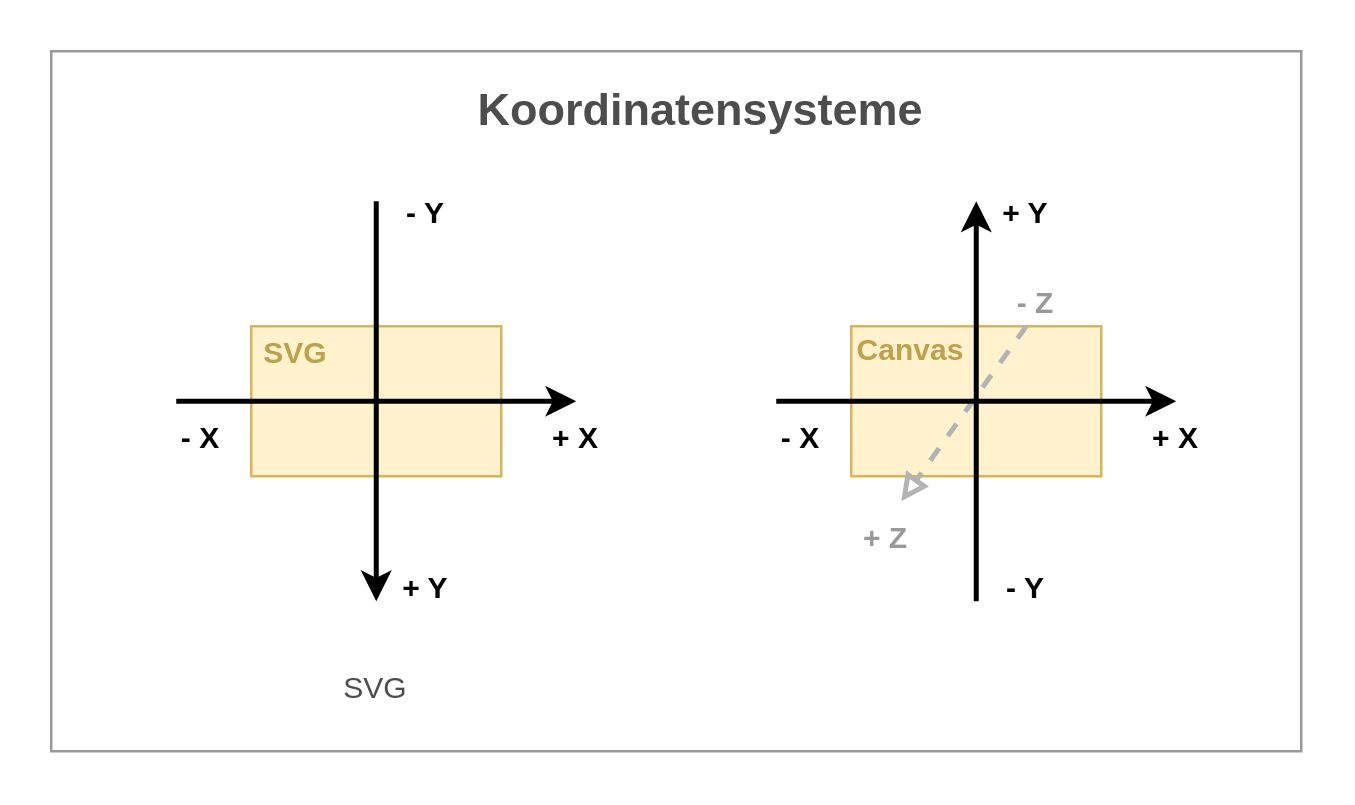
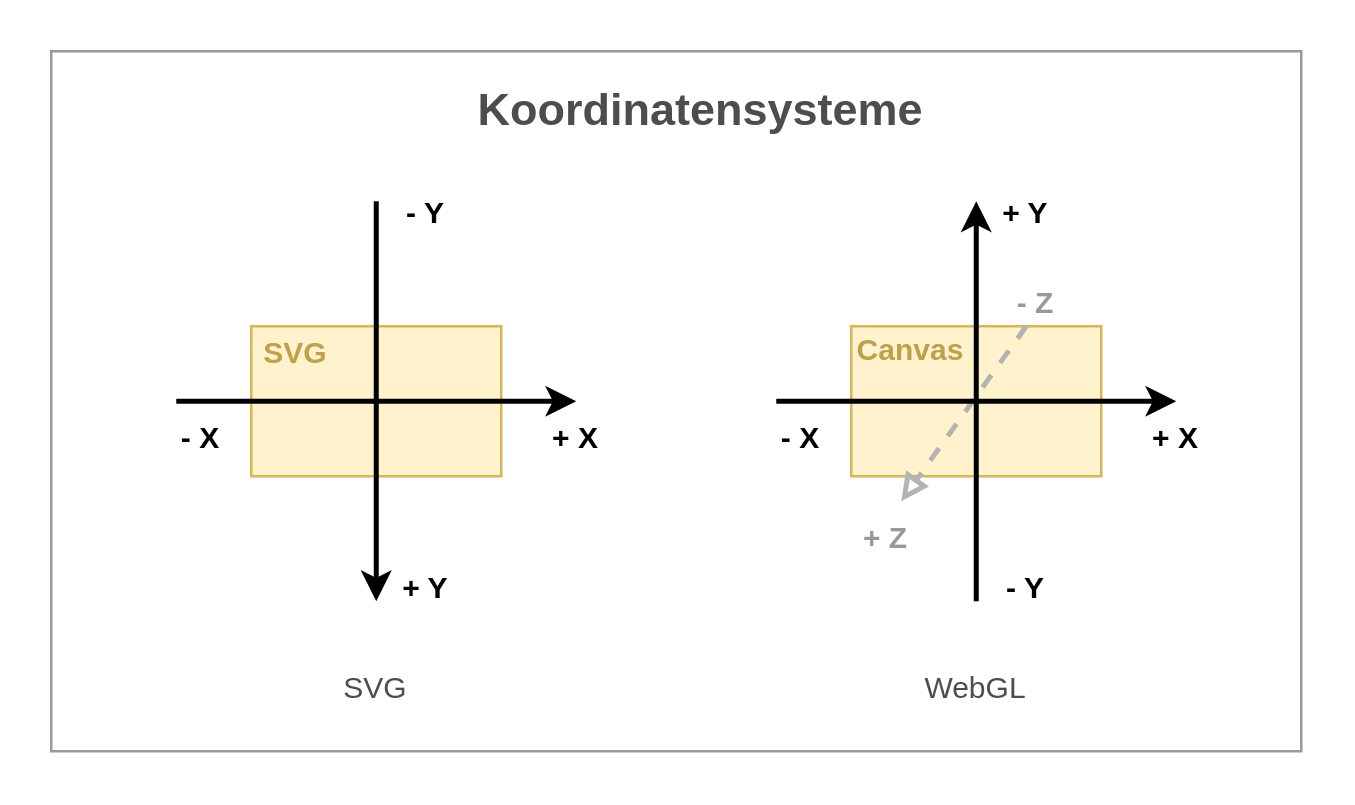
node "WebGL": added
